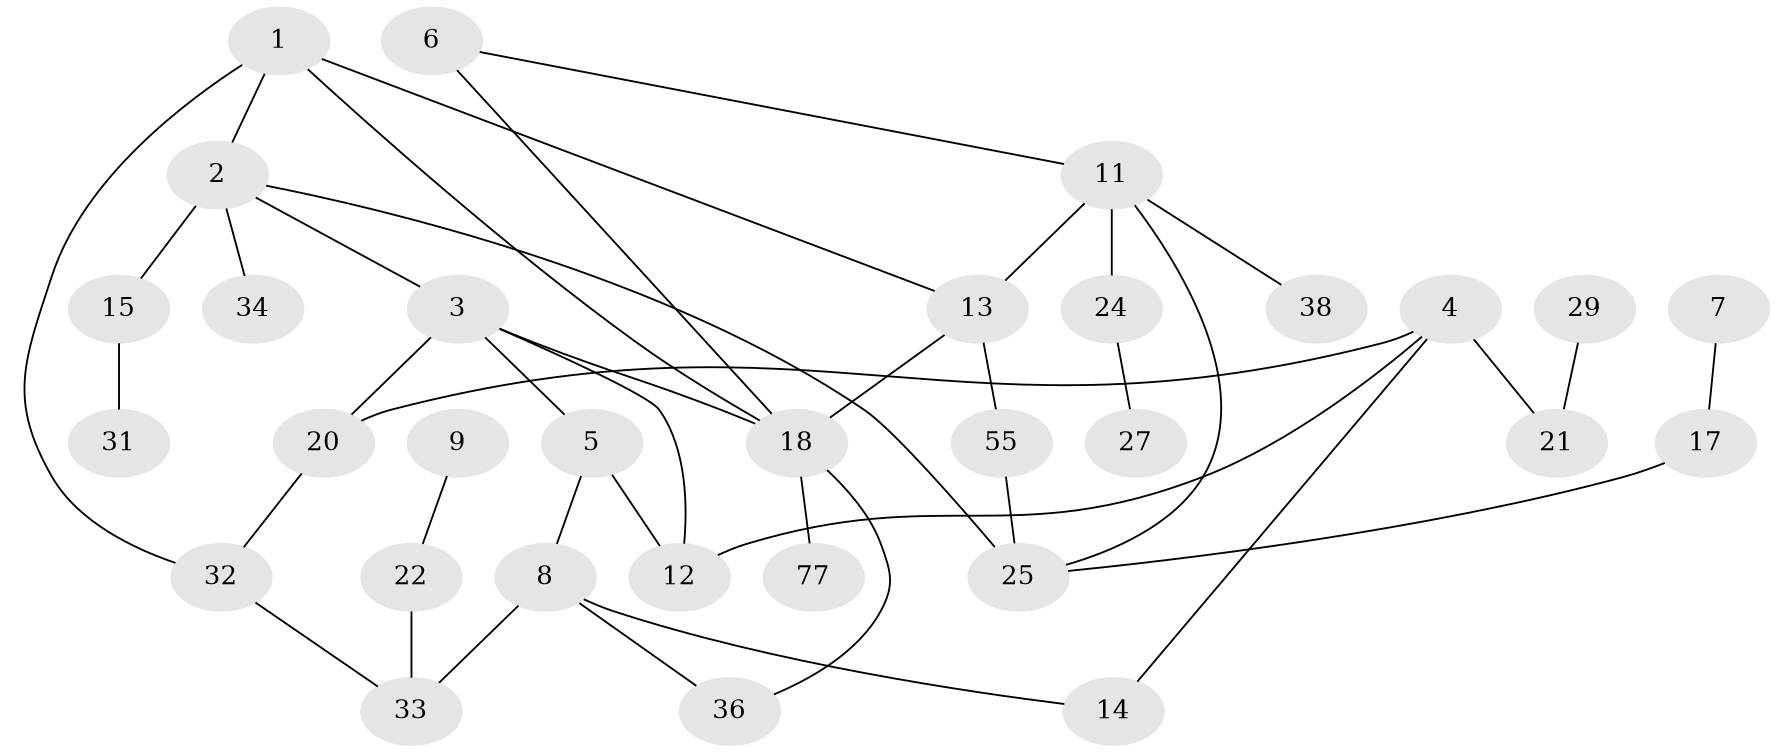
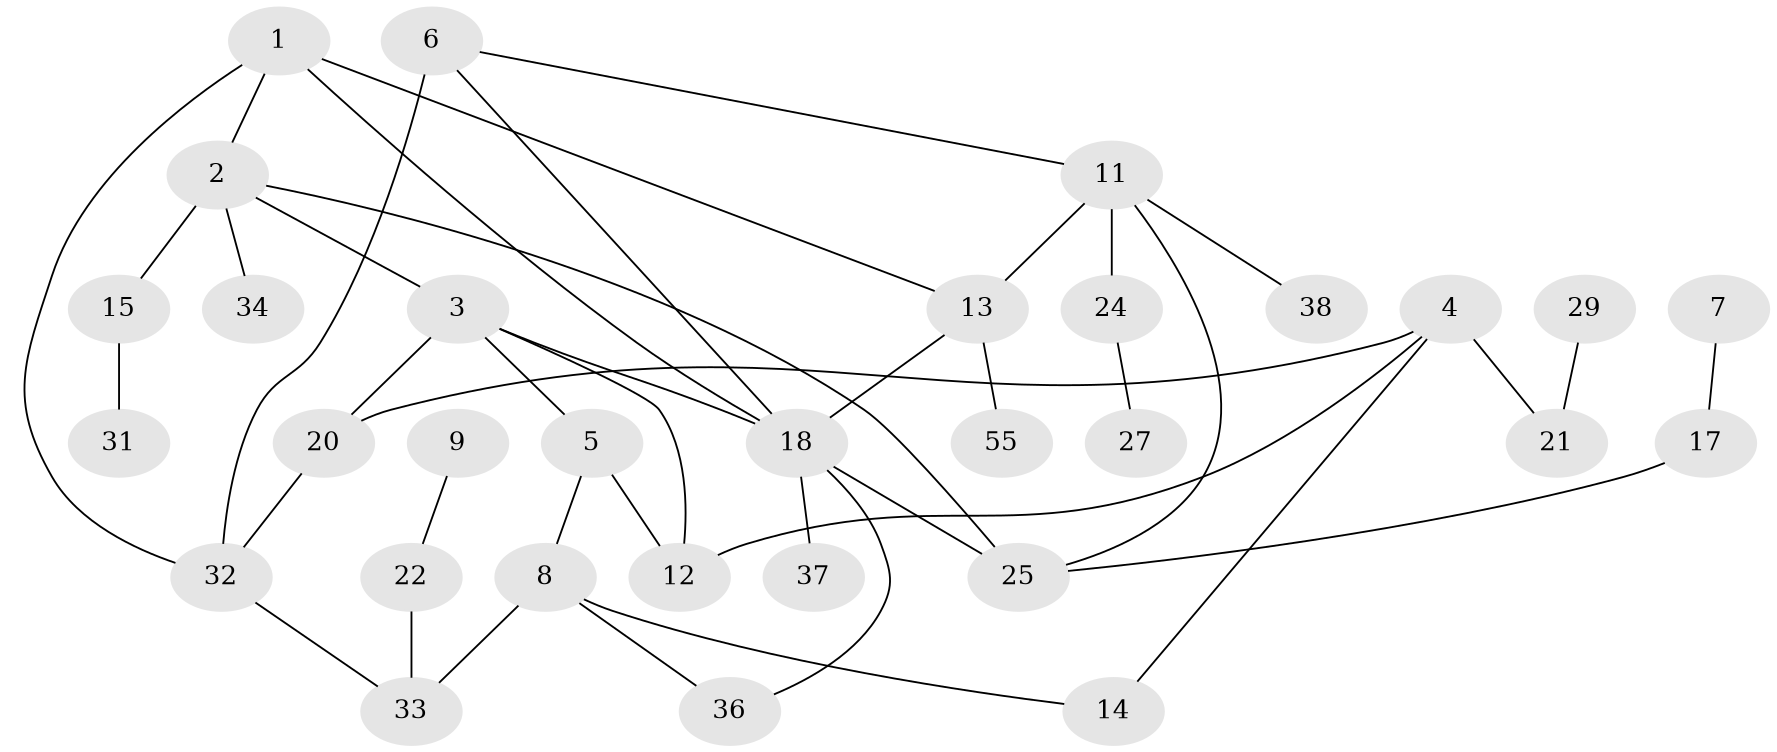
edge "6" -- "32": added
edge "55" -- "25": now "18" -- "25"
node "77": label "77" -> "37"
